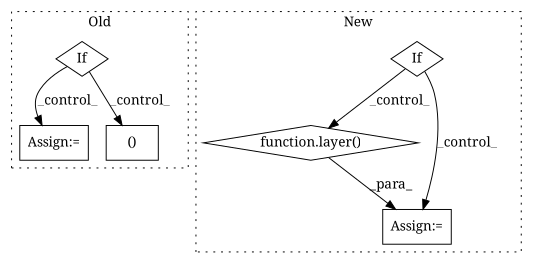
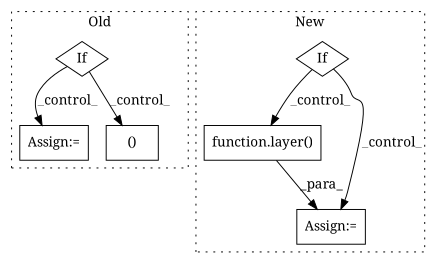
node "function.layer()": shape diamond -> box
